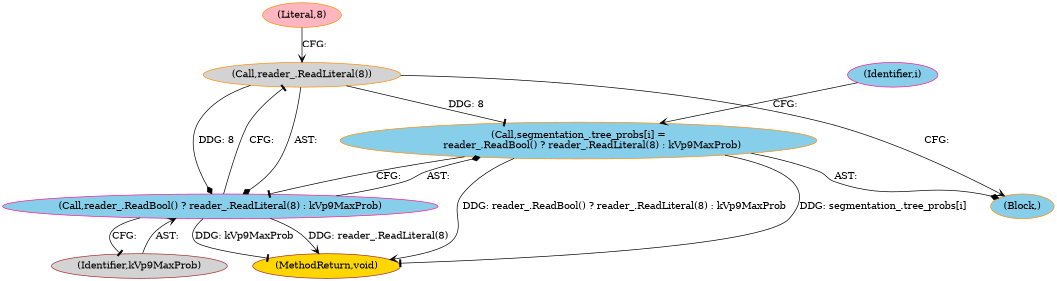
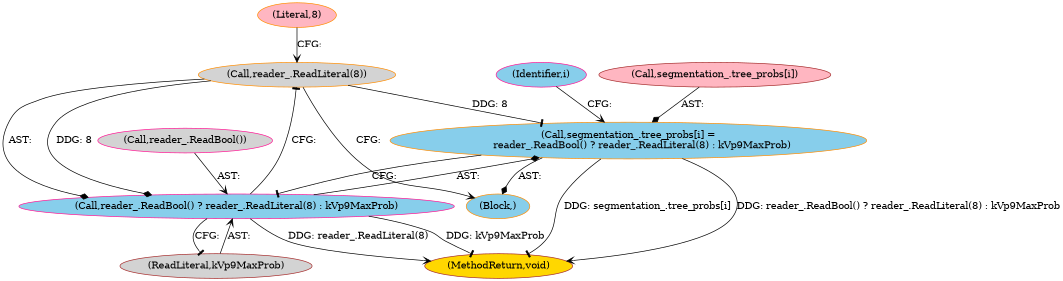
node "(Call,segmentation_.tree_probs[i])": added
node "(Call,reader_.ReadBool())": added
node "(Identifier,kVp9MaxProb)": label "(Identifier,kVp9MaxProb)" -> "(ReadLiteral,kVp9MaxProb)"
